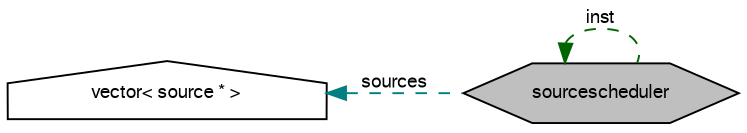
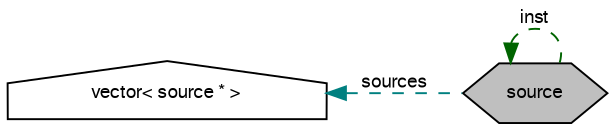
node "sourcescheduler": label "sourcescheduler" -> "source"
